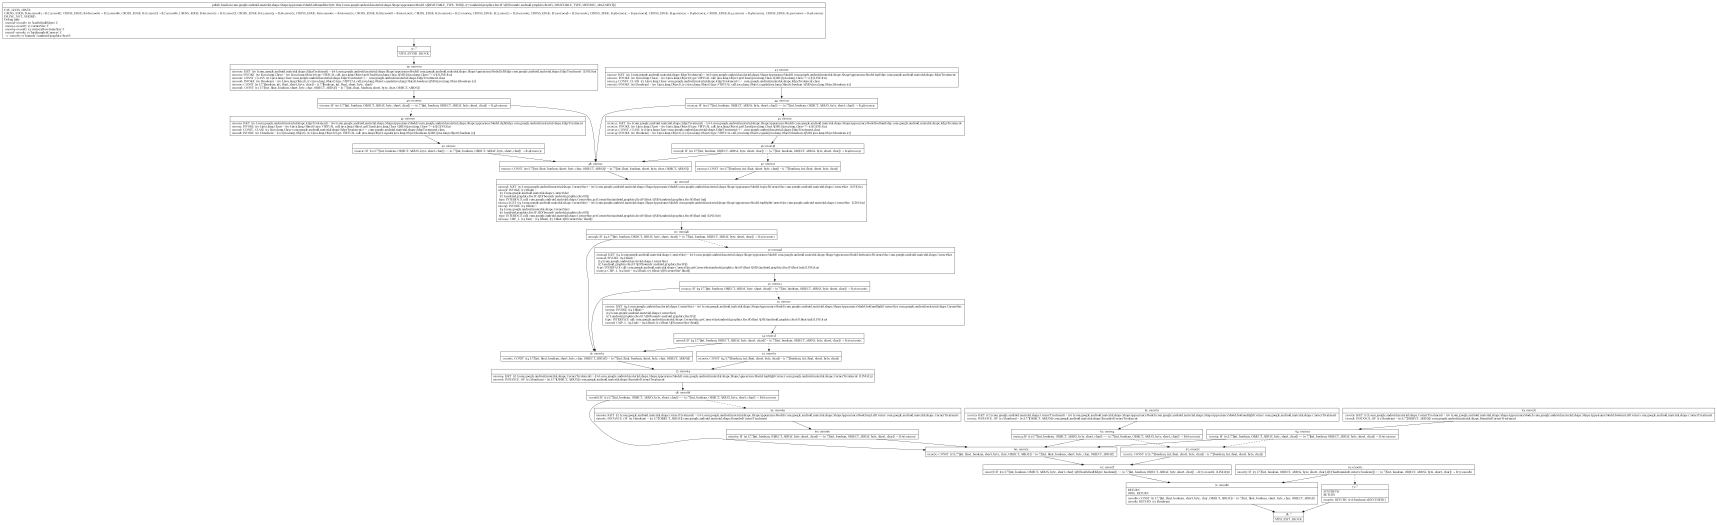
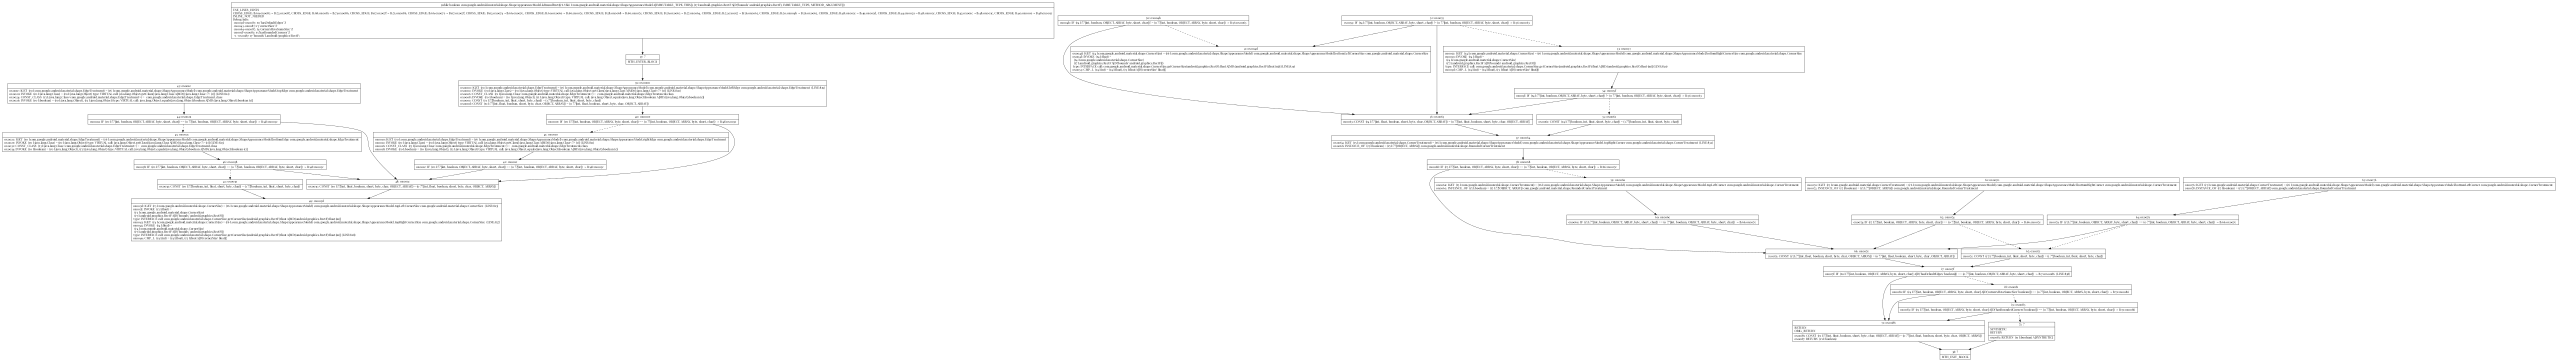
node "49: 0x003d": text "0x0245: INVOKE  (r4 I:float) =" -> "0x0045: INVOKE  (r4 I:float) ="
edge "49: 0x003d" -> "50: 0x004b": removed
edge "51: 0x004d" -> "52: 0x0055": reversed
node "68: 0x0081": added
